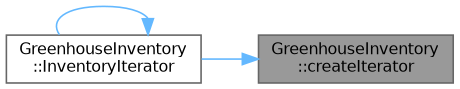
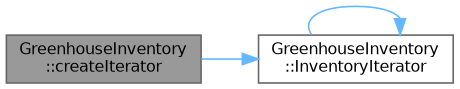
edge "GreenhouseInventory ::InventoryIterator" -> "GreenhouseInventory ::createIterator": reversed
